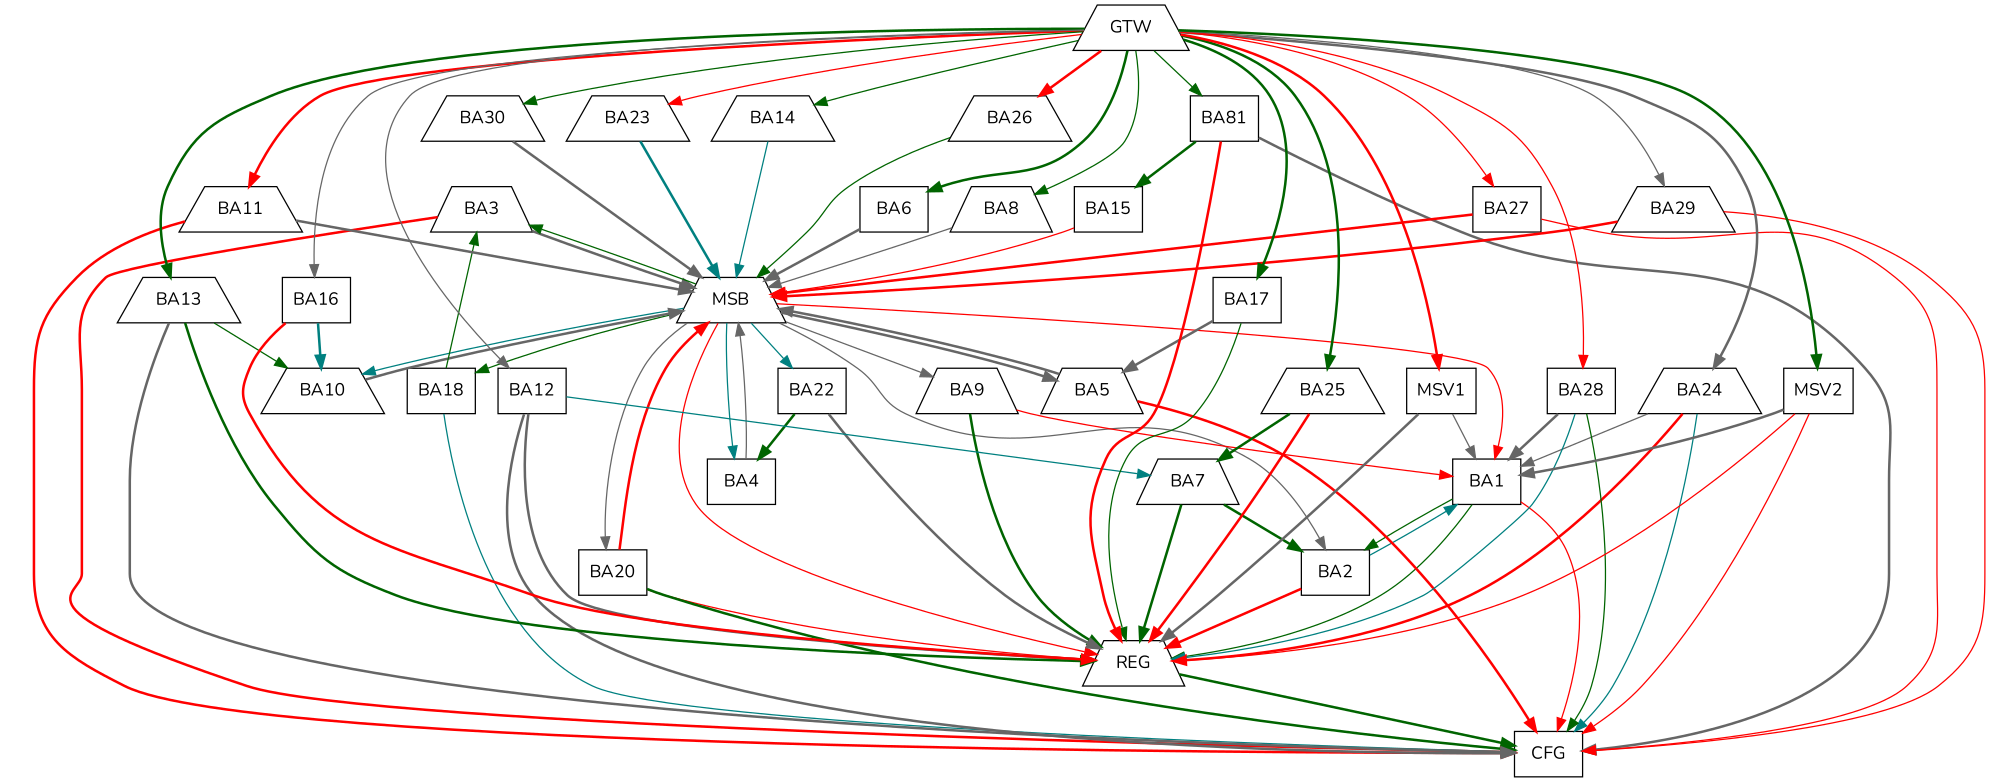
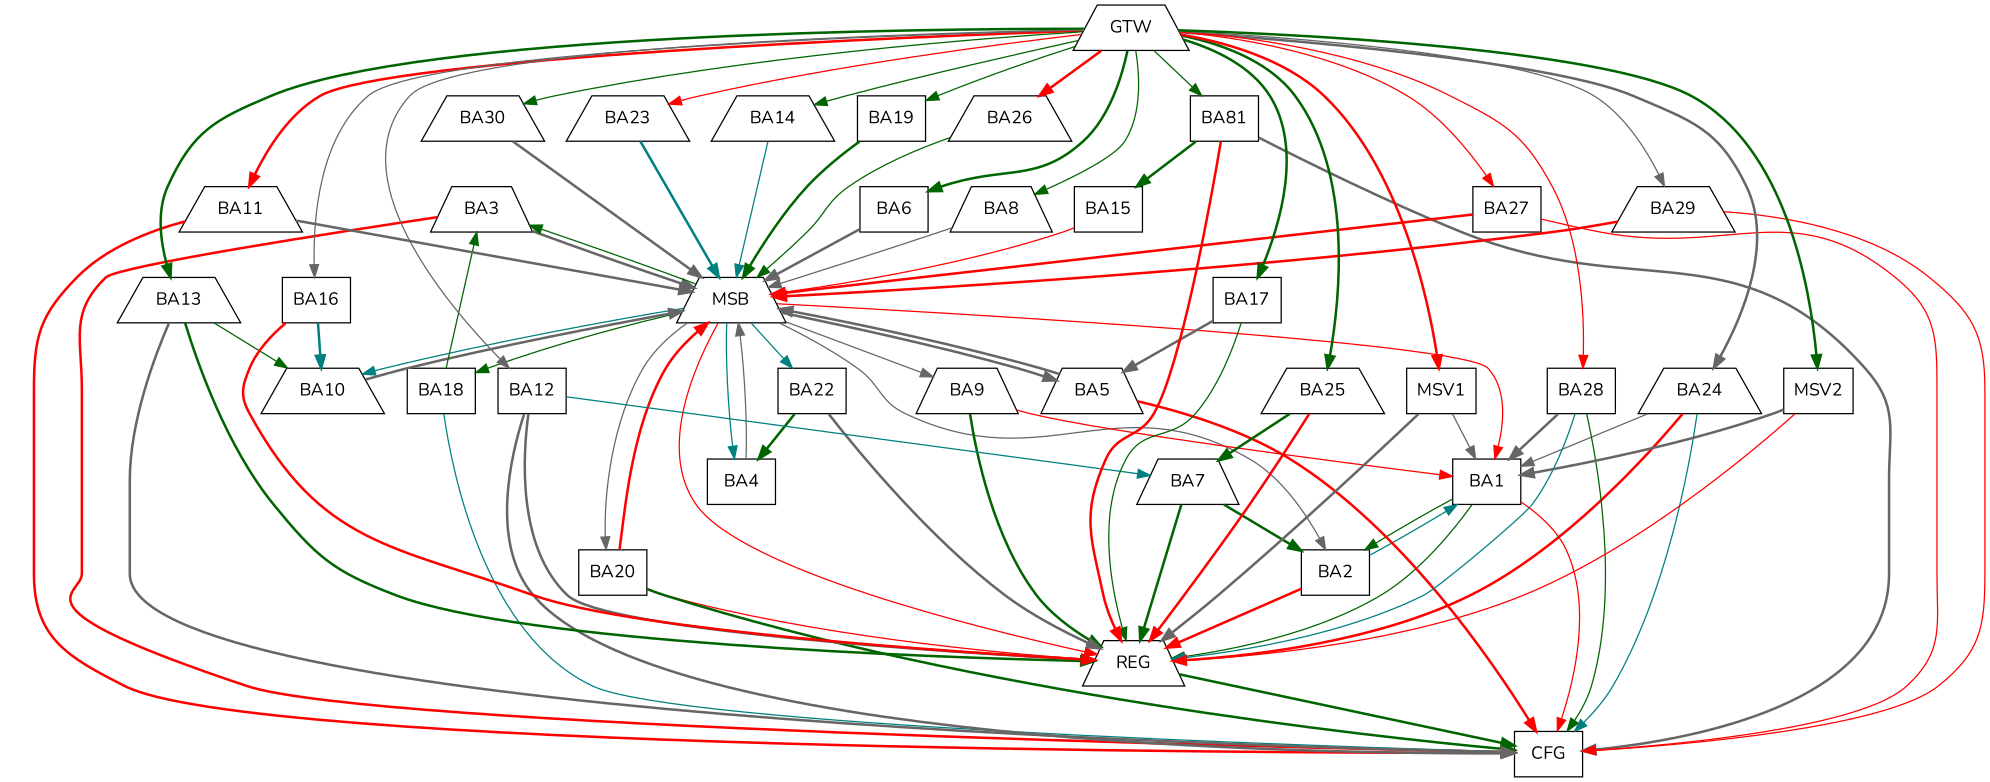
node "BA19": added
edge "MSV2" -> "CFG": removed
